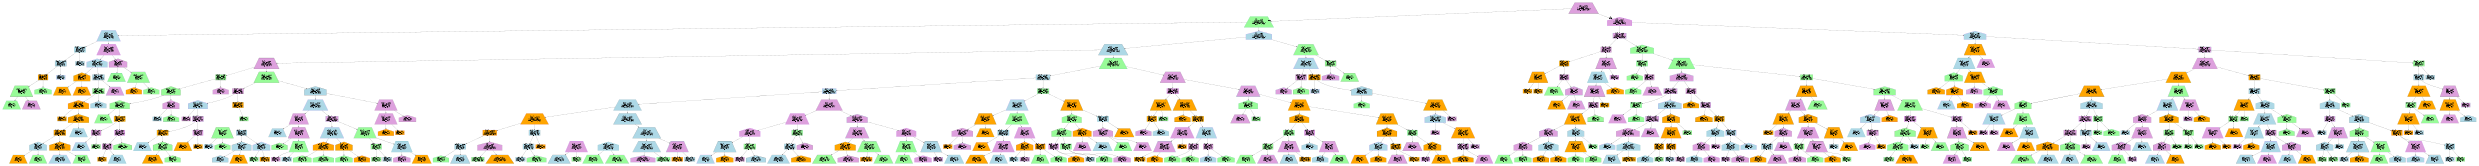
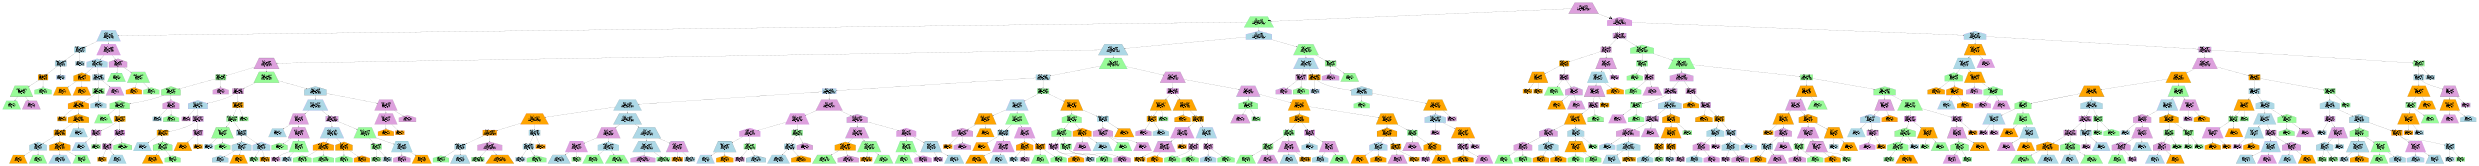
node "X[437] <= -0.266 gini = 0.14 samples = 53 value = [4, 49]": added
node "X[773] <= -0.0 gini = 0.481 samples = 838 value = [338, 500]": added
